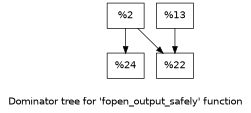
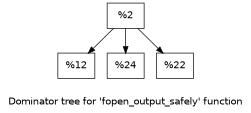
node "%13": removed
node "%12": added
